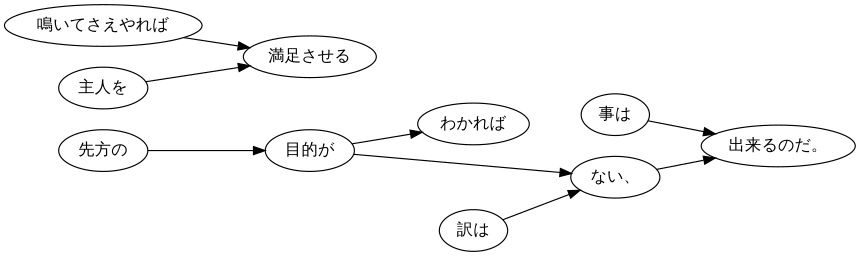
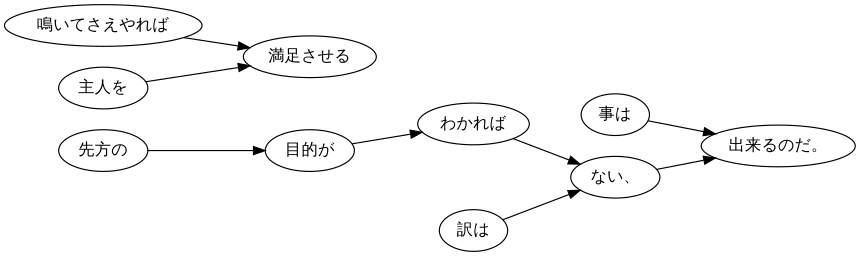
edge "目的が" -> "ない、": now "わかれば" -> "ない、"
